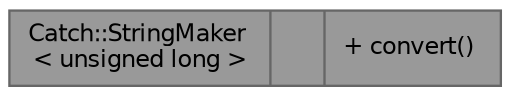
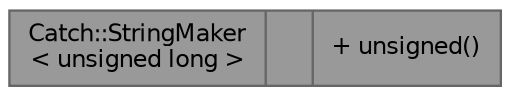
node "Catch::StringMaker": text "+ convert()" -> "+ unsigned()"
